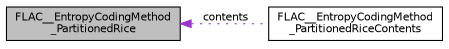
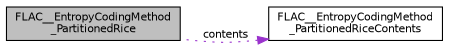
edge "FLAC__EntropyCodingMethod _PartitionedRiceContents" -> "FLAC__EntropyCodingMethod _PartitionedRice": reversed
